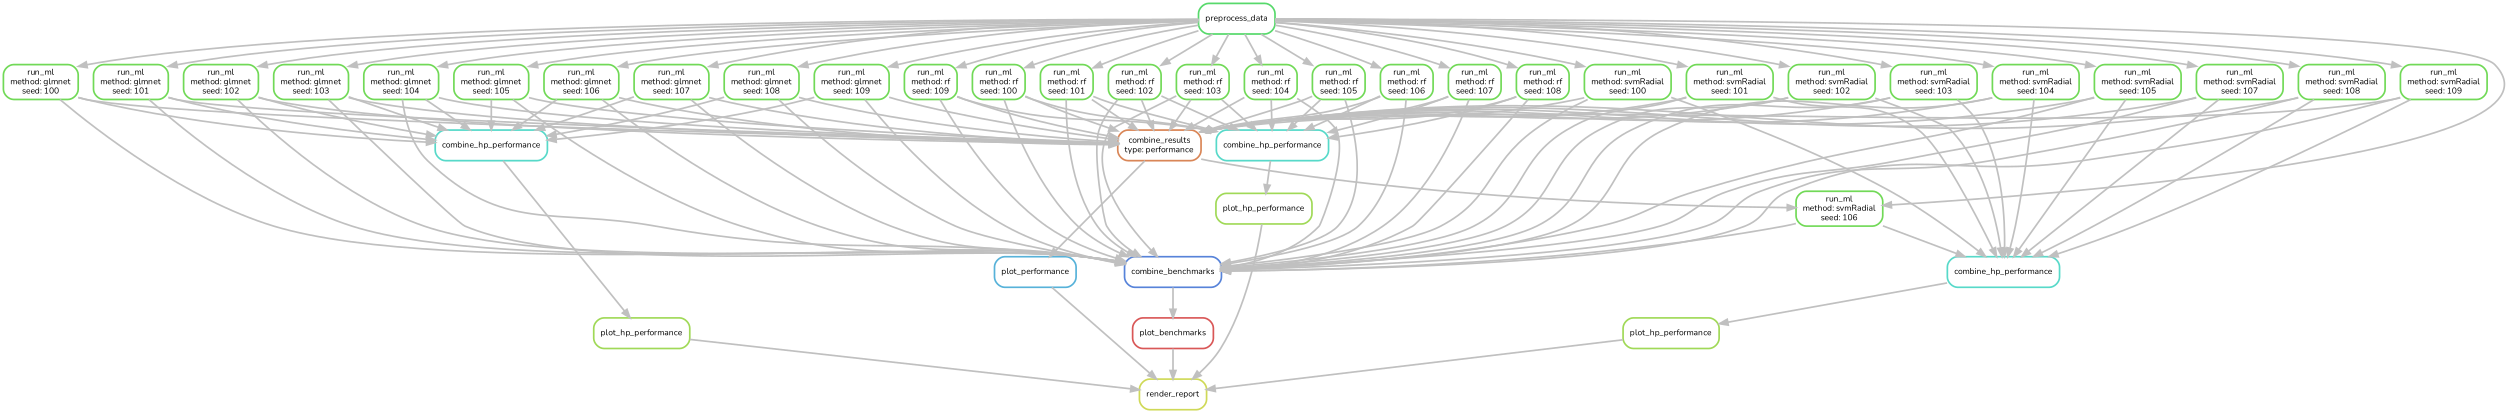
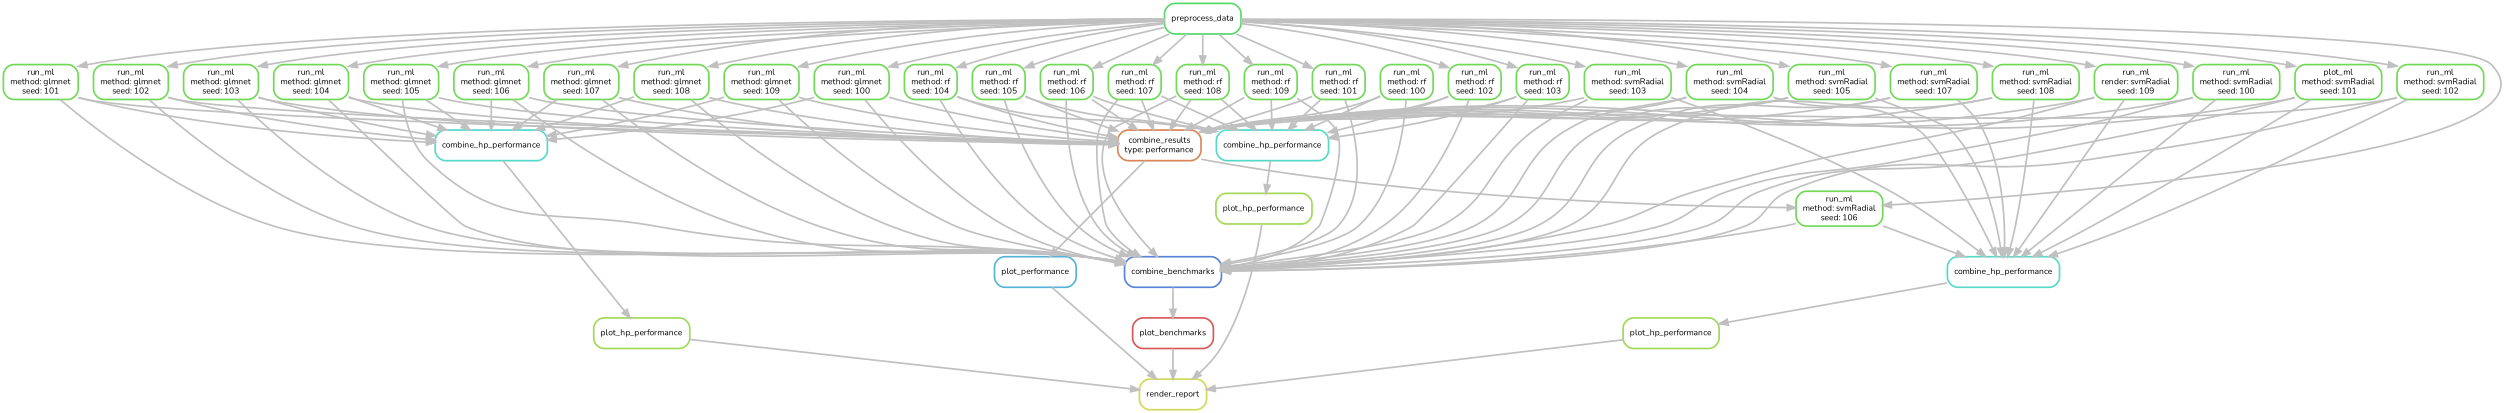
edge "preprocess_data" -> "run_ml method: rf seed: 100": removed
node "run_ml method: svmRadial seed: 101": label "run_ml method: svmRadial seed: 101" -> "plot_ml method: svmRadial seed: 101"
node "run_ml method: svmRadial seed: 109": label "run_ml method: svmRadial seed: 109" -> "run_ml render: svmRadial seed: 109"
